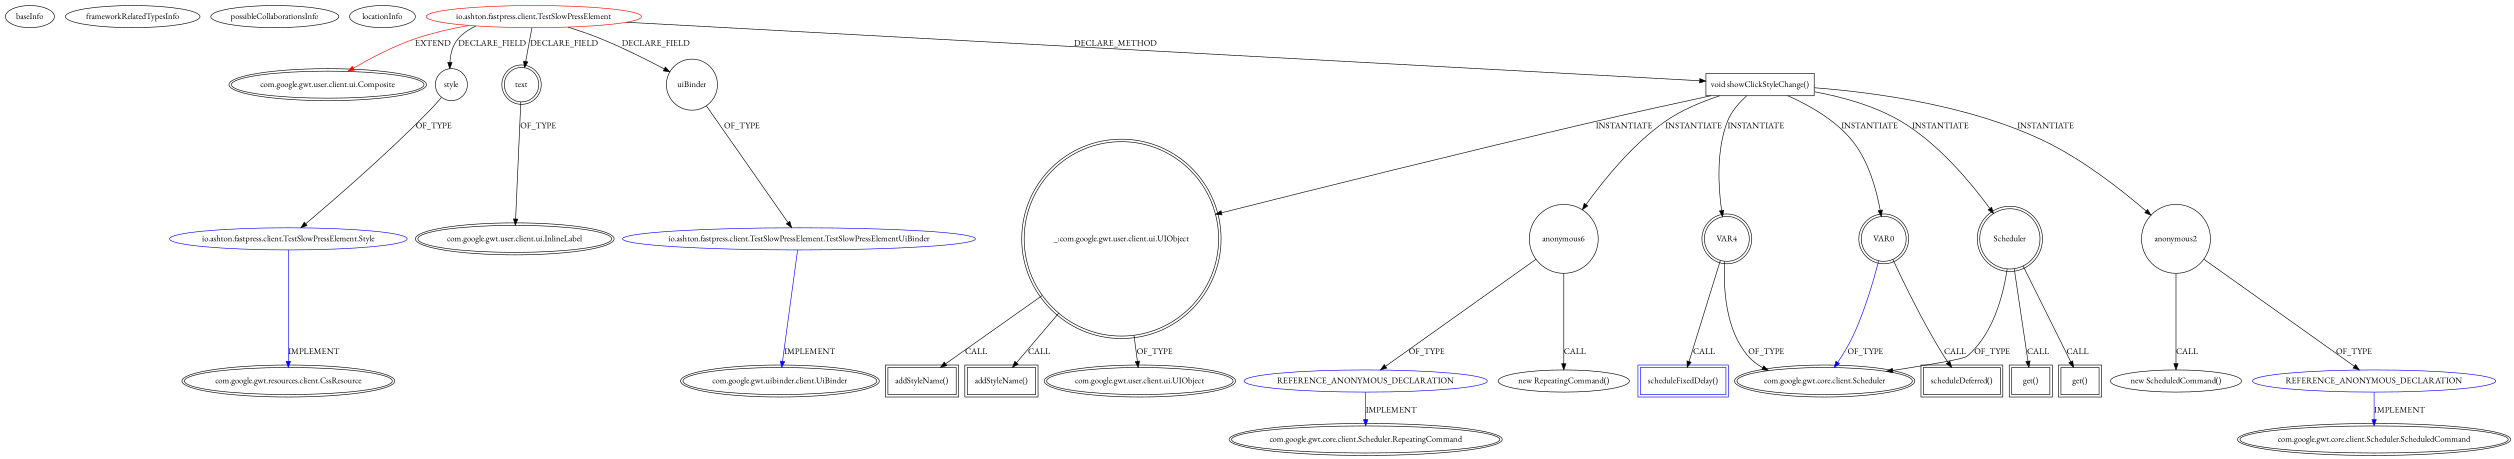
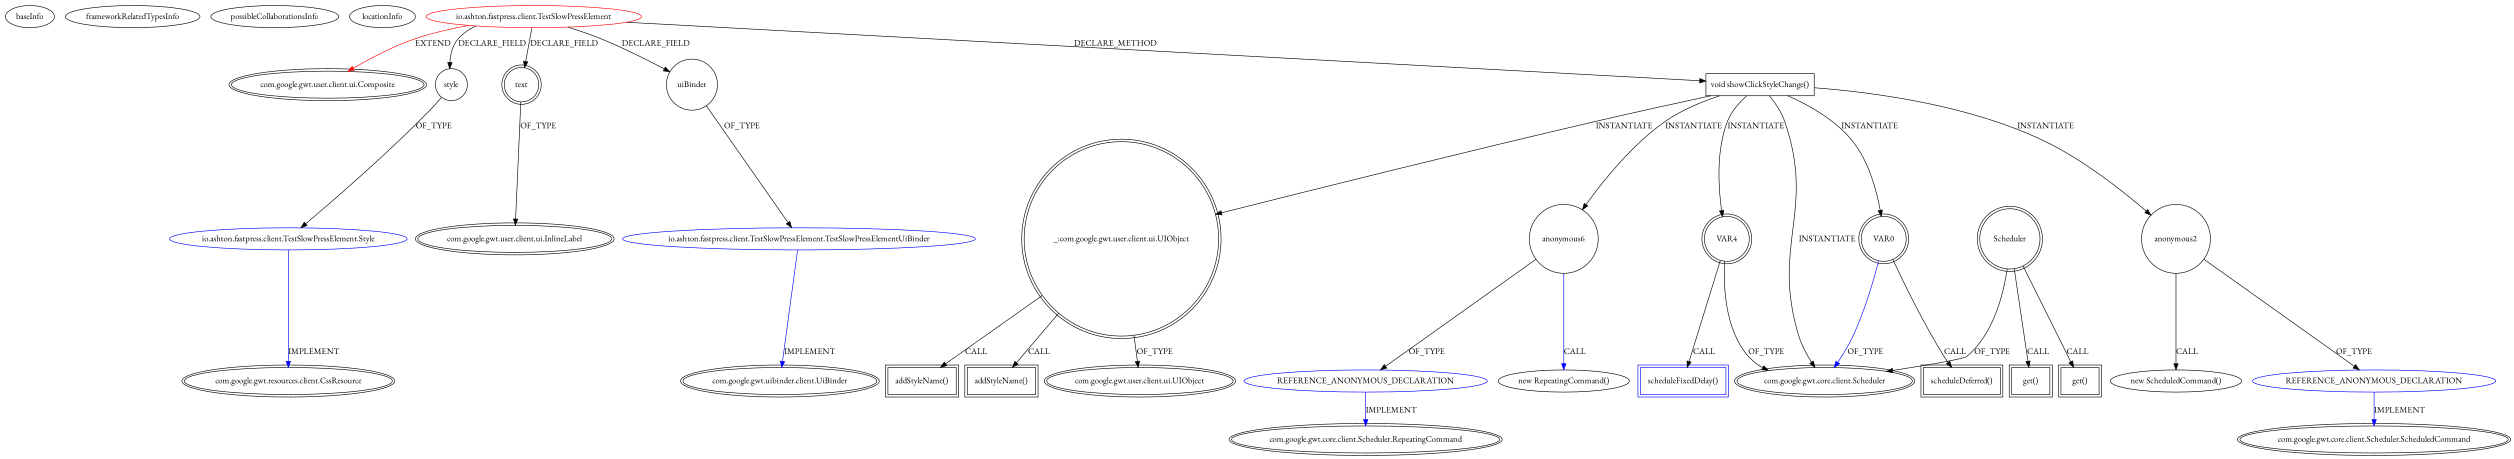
edge "void showClickStyleChange()" -> "Scheduler": now "void showClickStyleChange()" -> "com.google.gwt.core.client.Scheduler"
edge "anonymous6" -> "new RepeatingCommand()": color black -> blue
